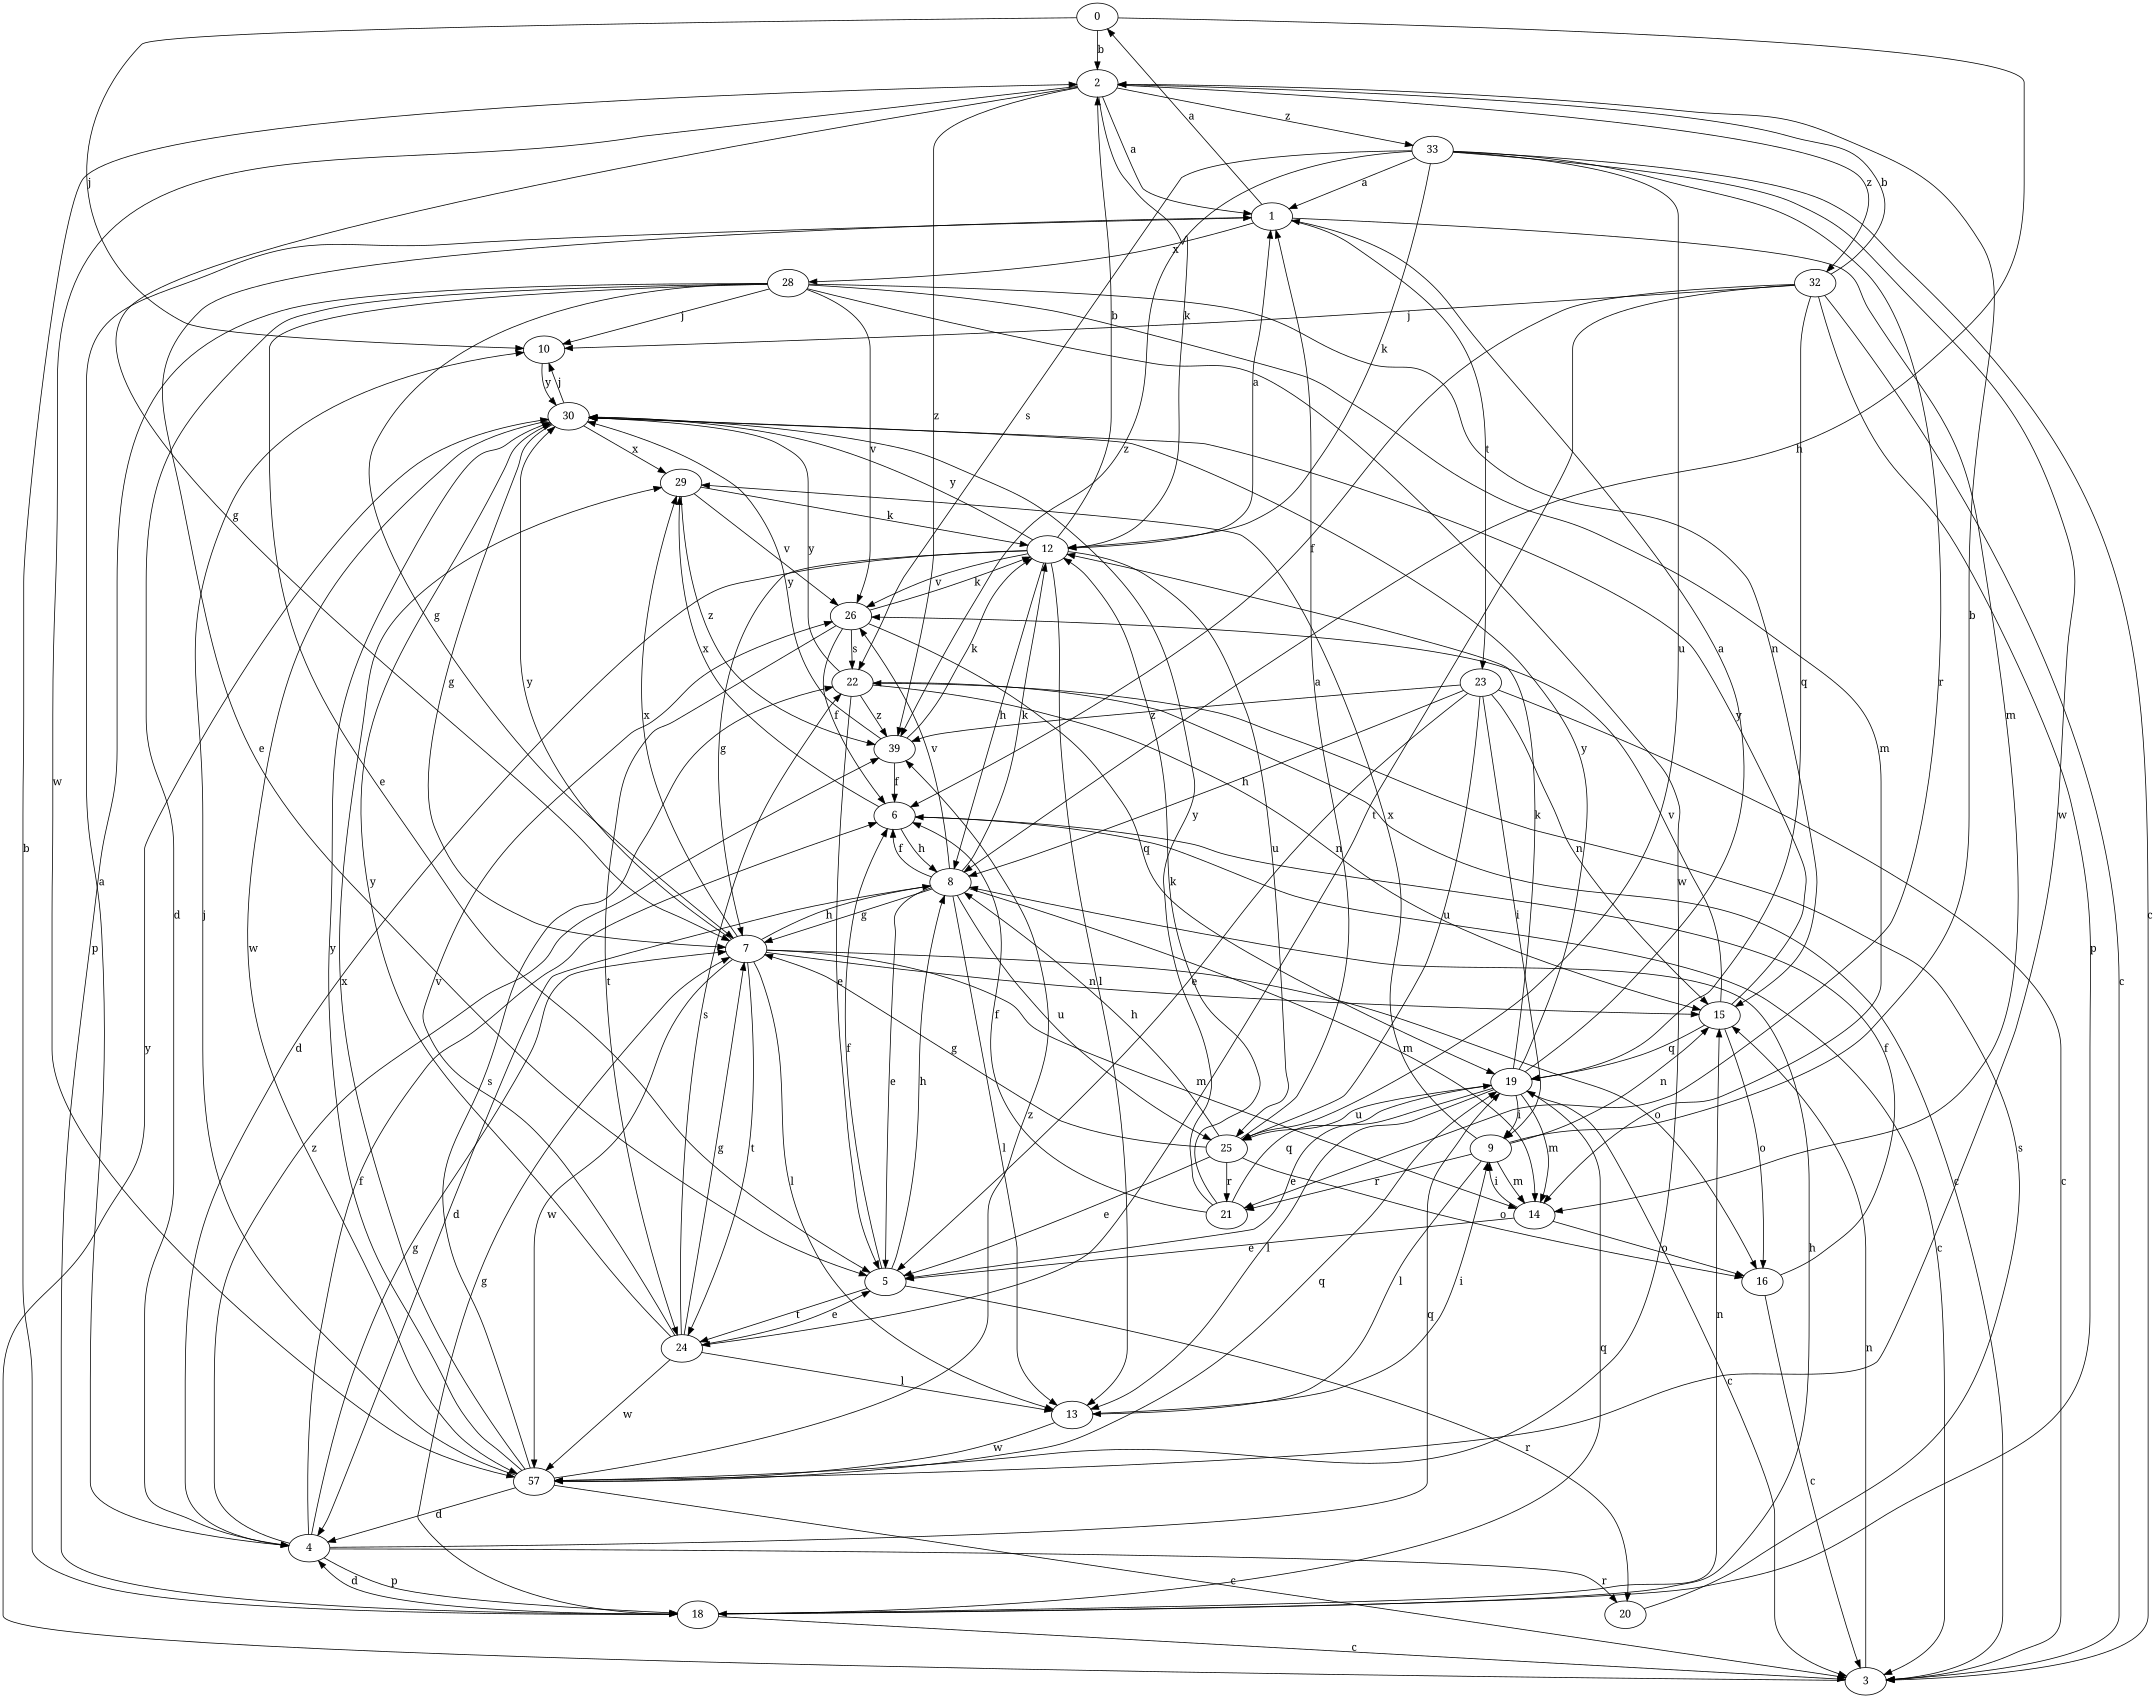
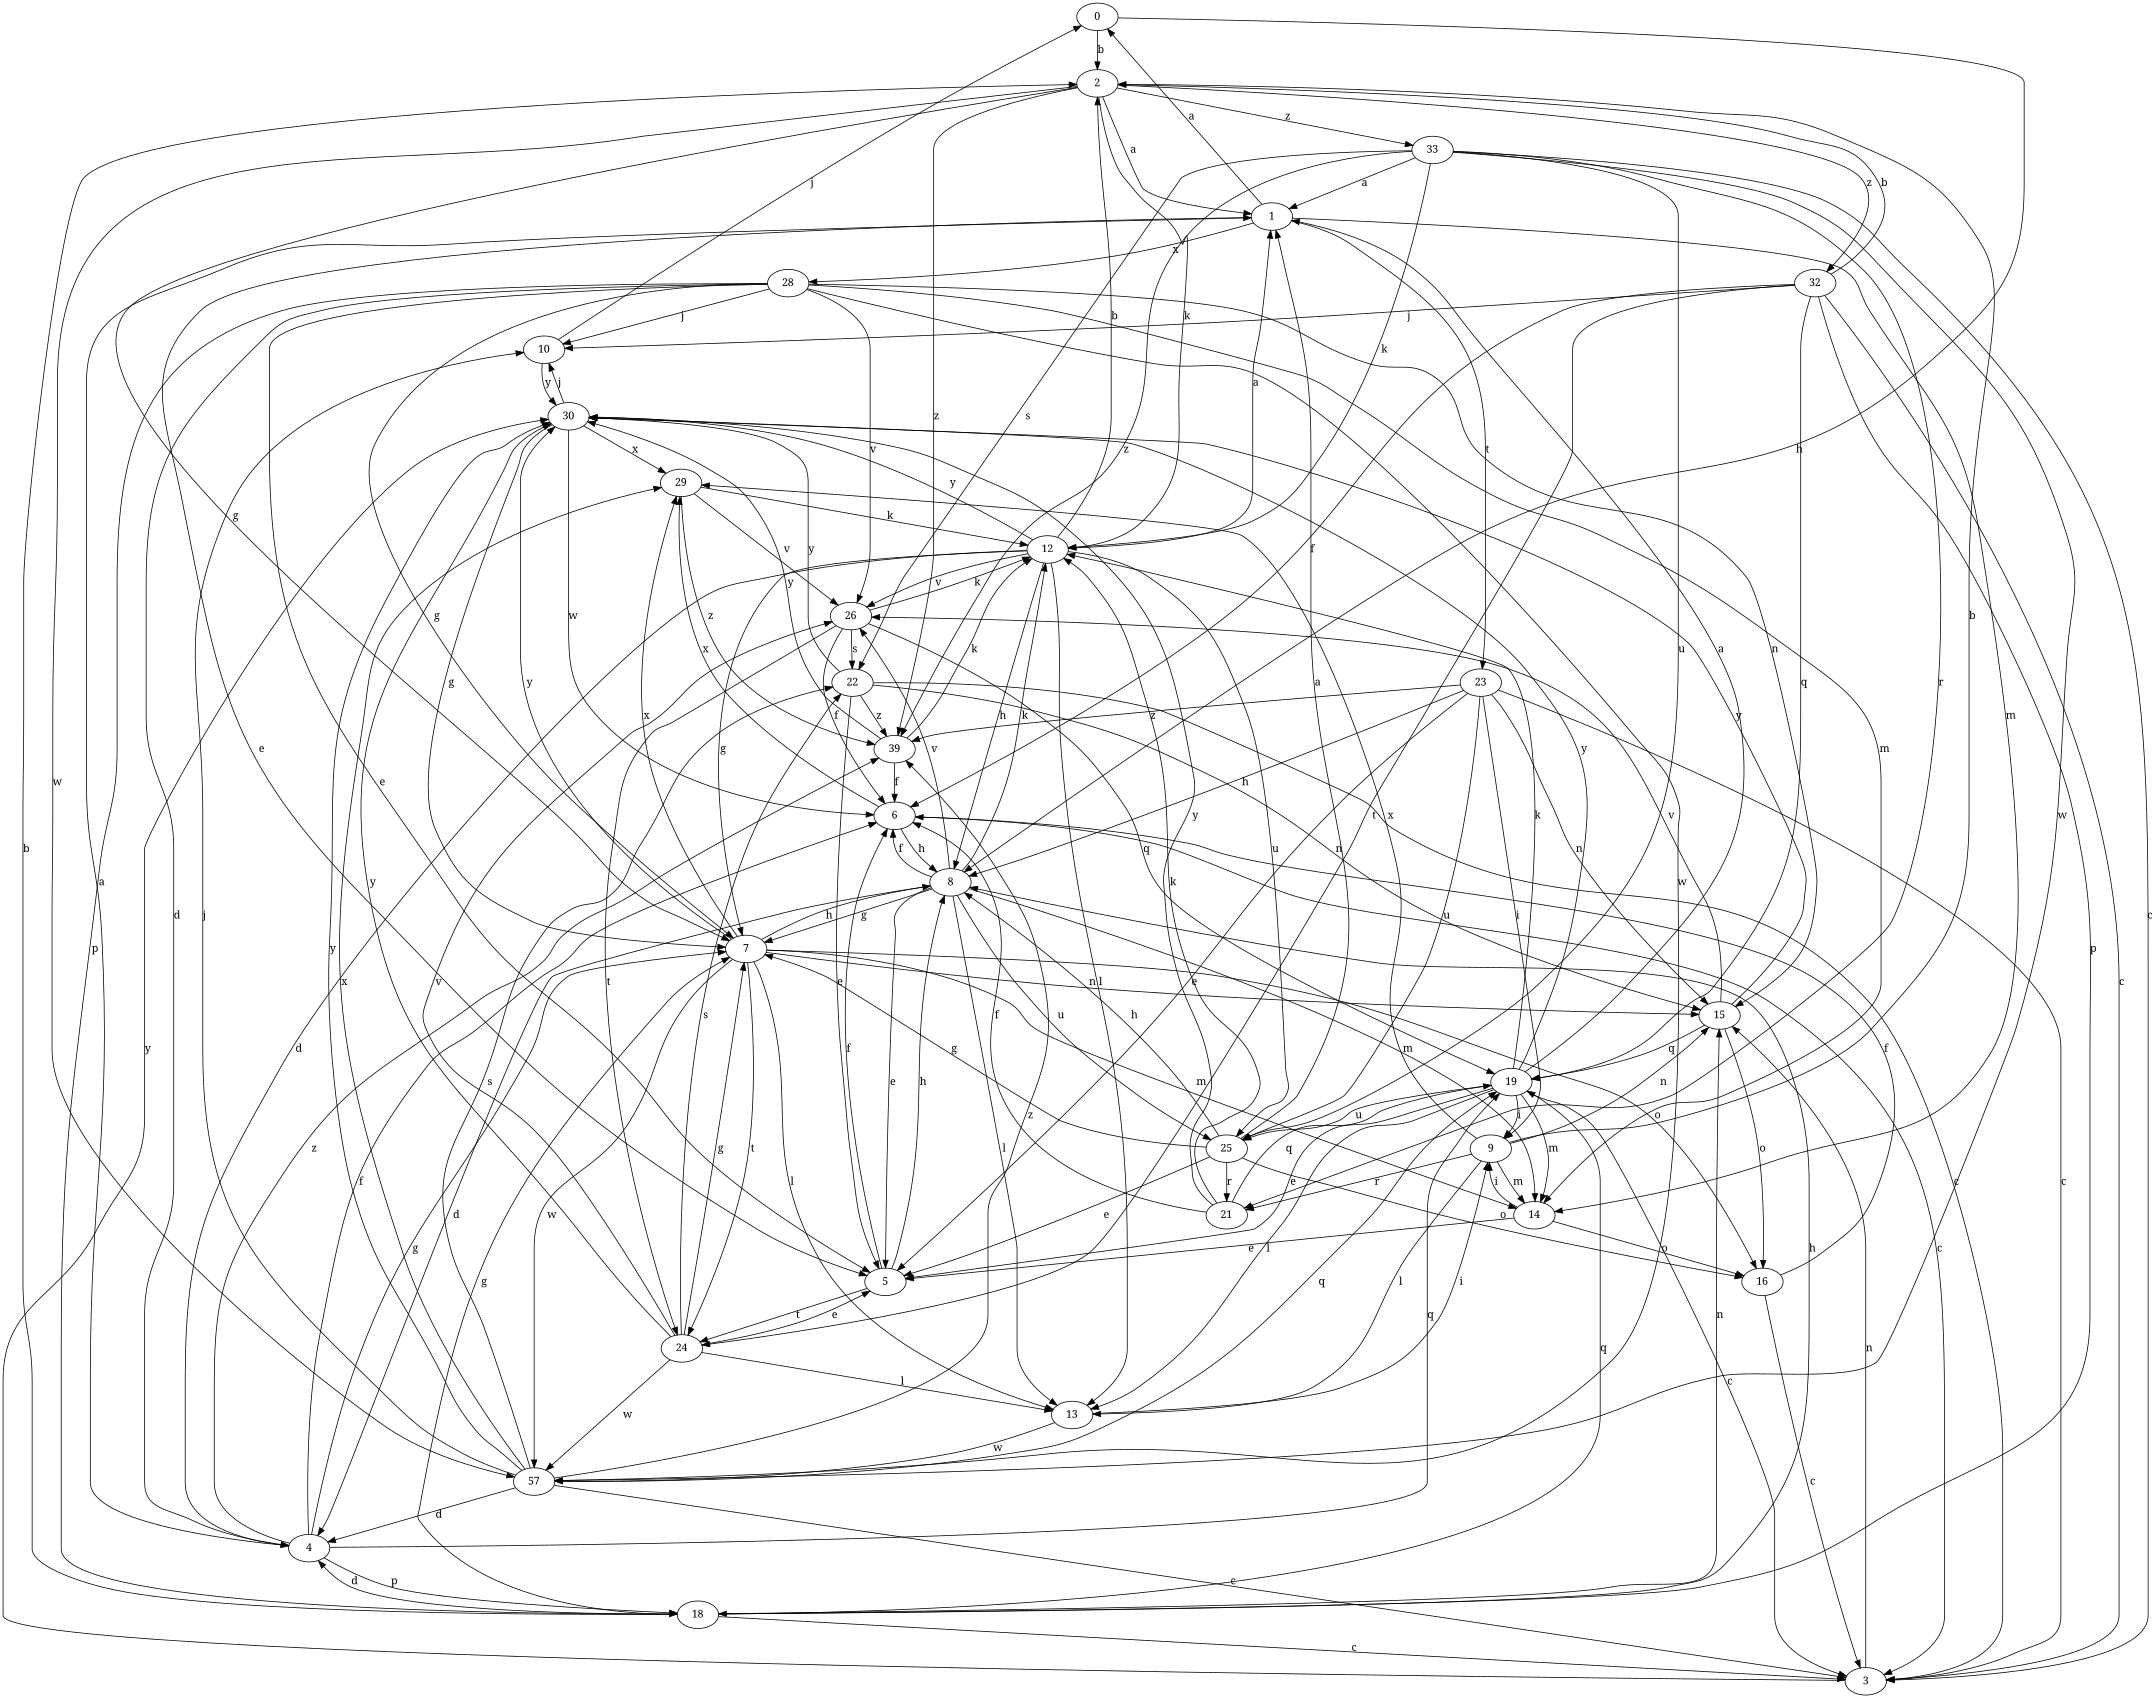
edge "0" -> "10": reversed
edge "30" -> "57": now "30" -> "6"
node "20": removed
